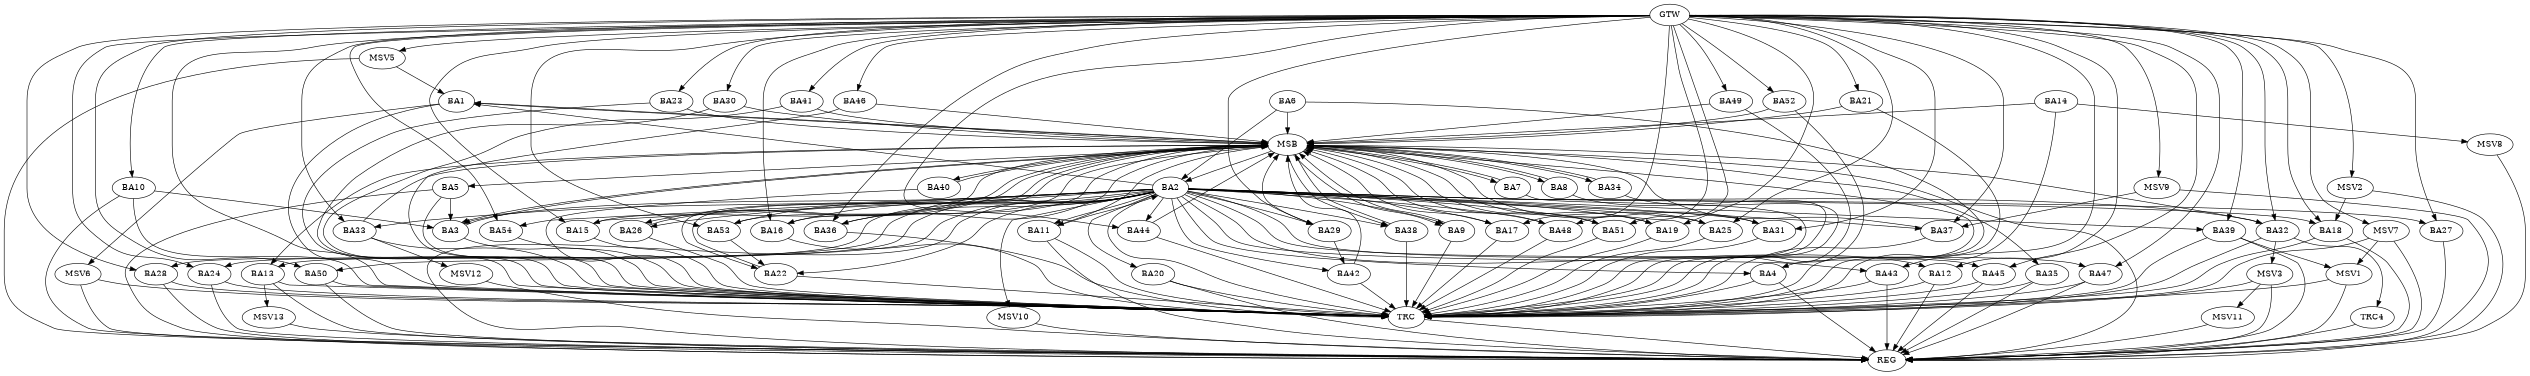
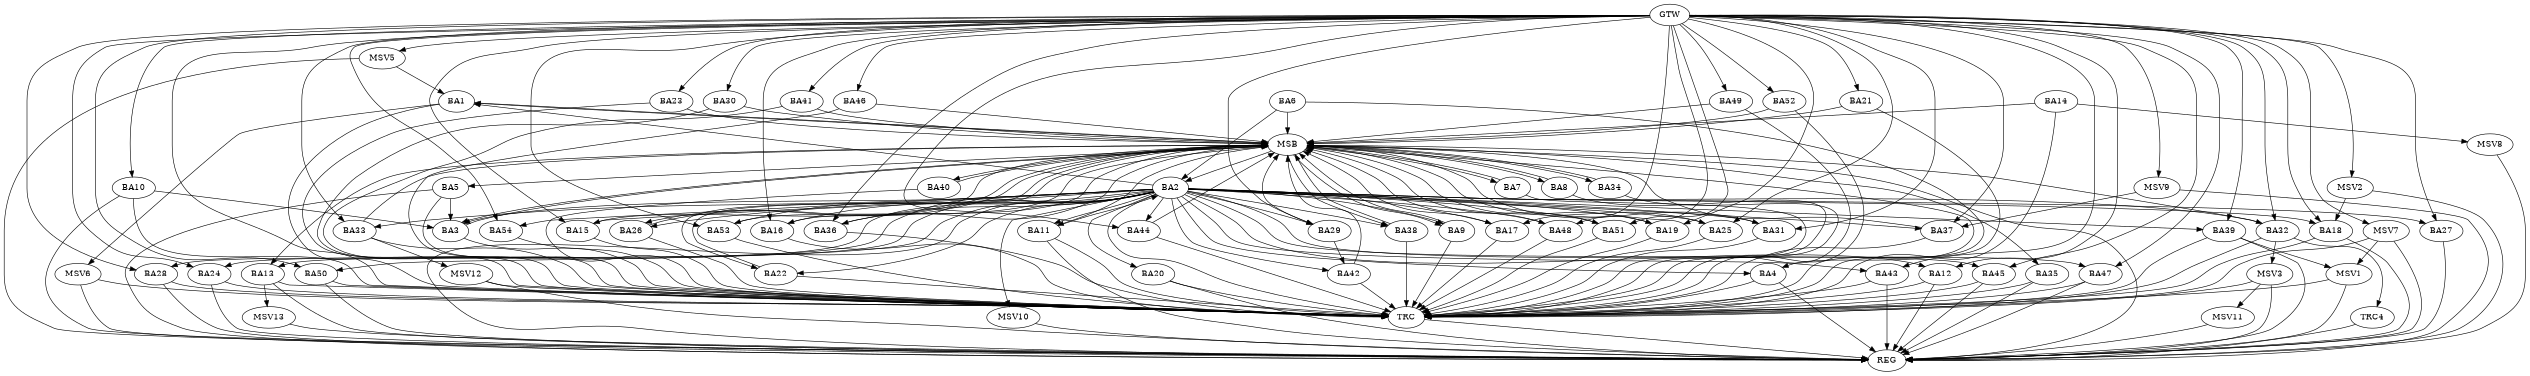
edge "BA53" -> "BA22": now "BA53" -> "TRC"
edge "MSV12" -> "TRC": added
